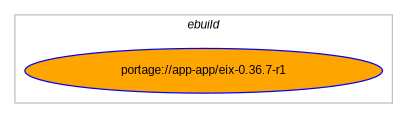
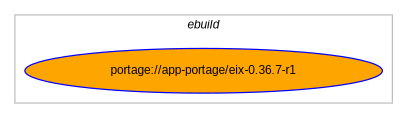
node "portage://app-app/eix-0.36.7-r1": label "portage://app-app/eix-0.36.7-r1" -> "portage://app-portage/eix-0.36.7-r1"
